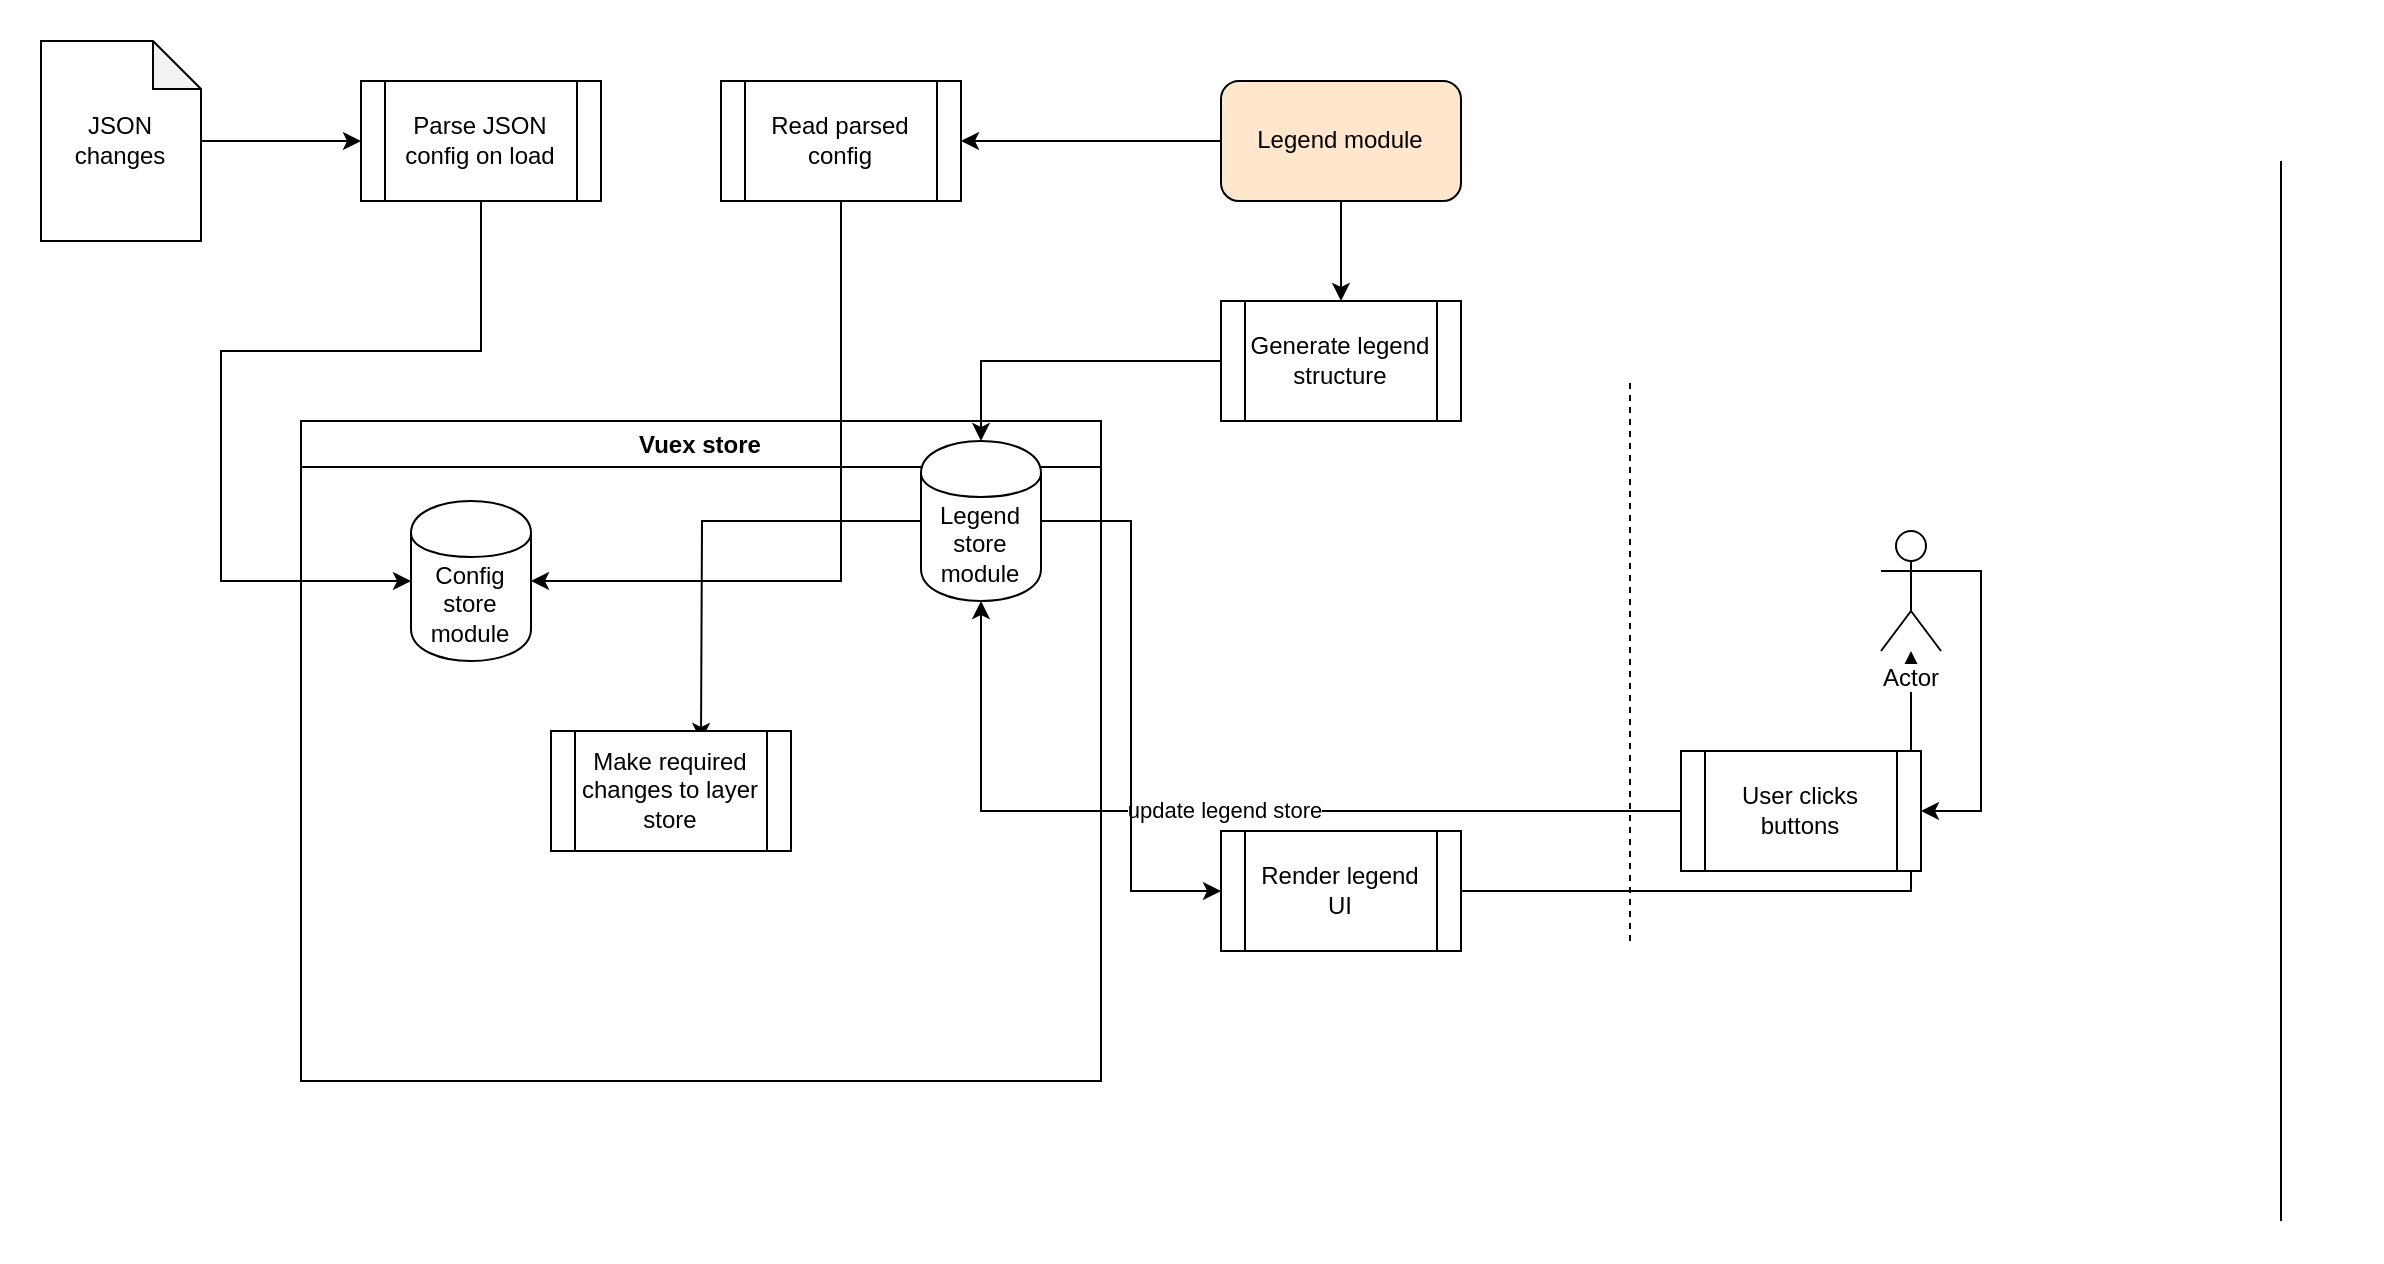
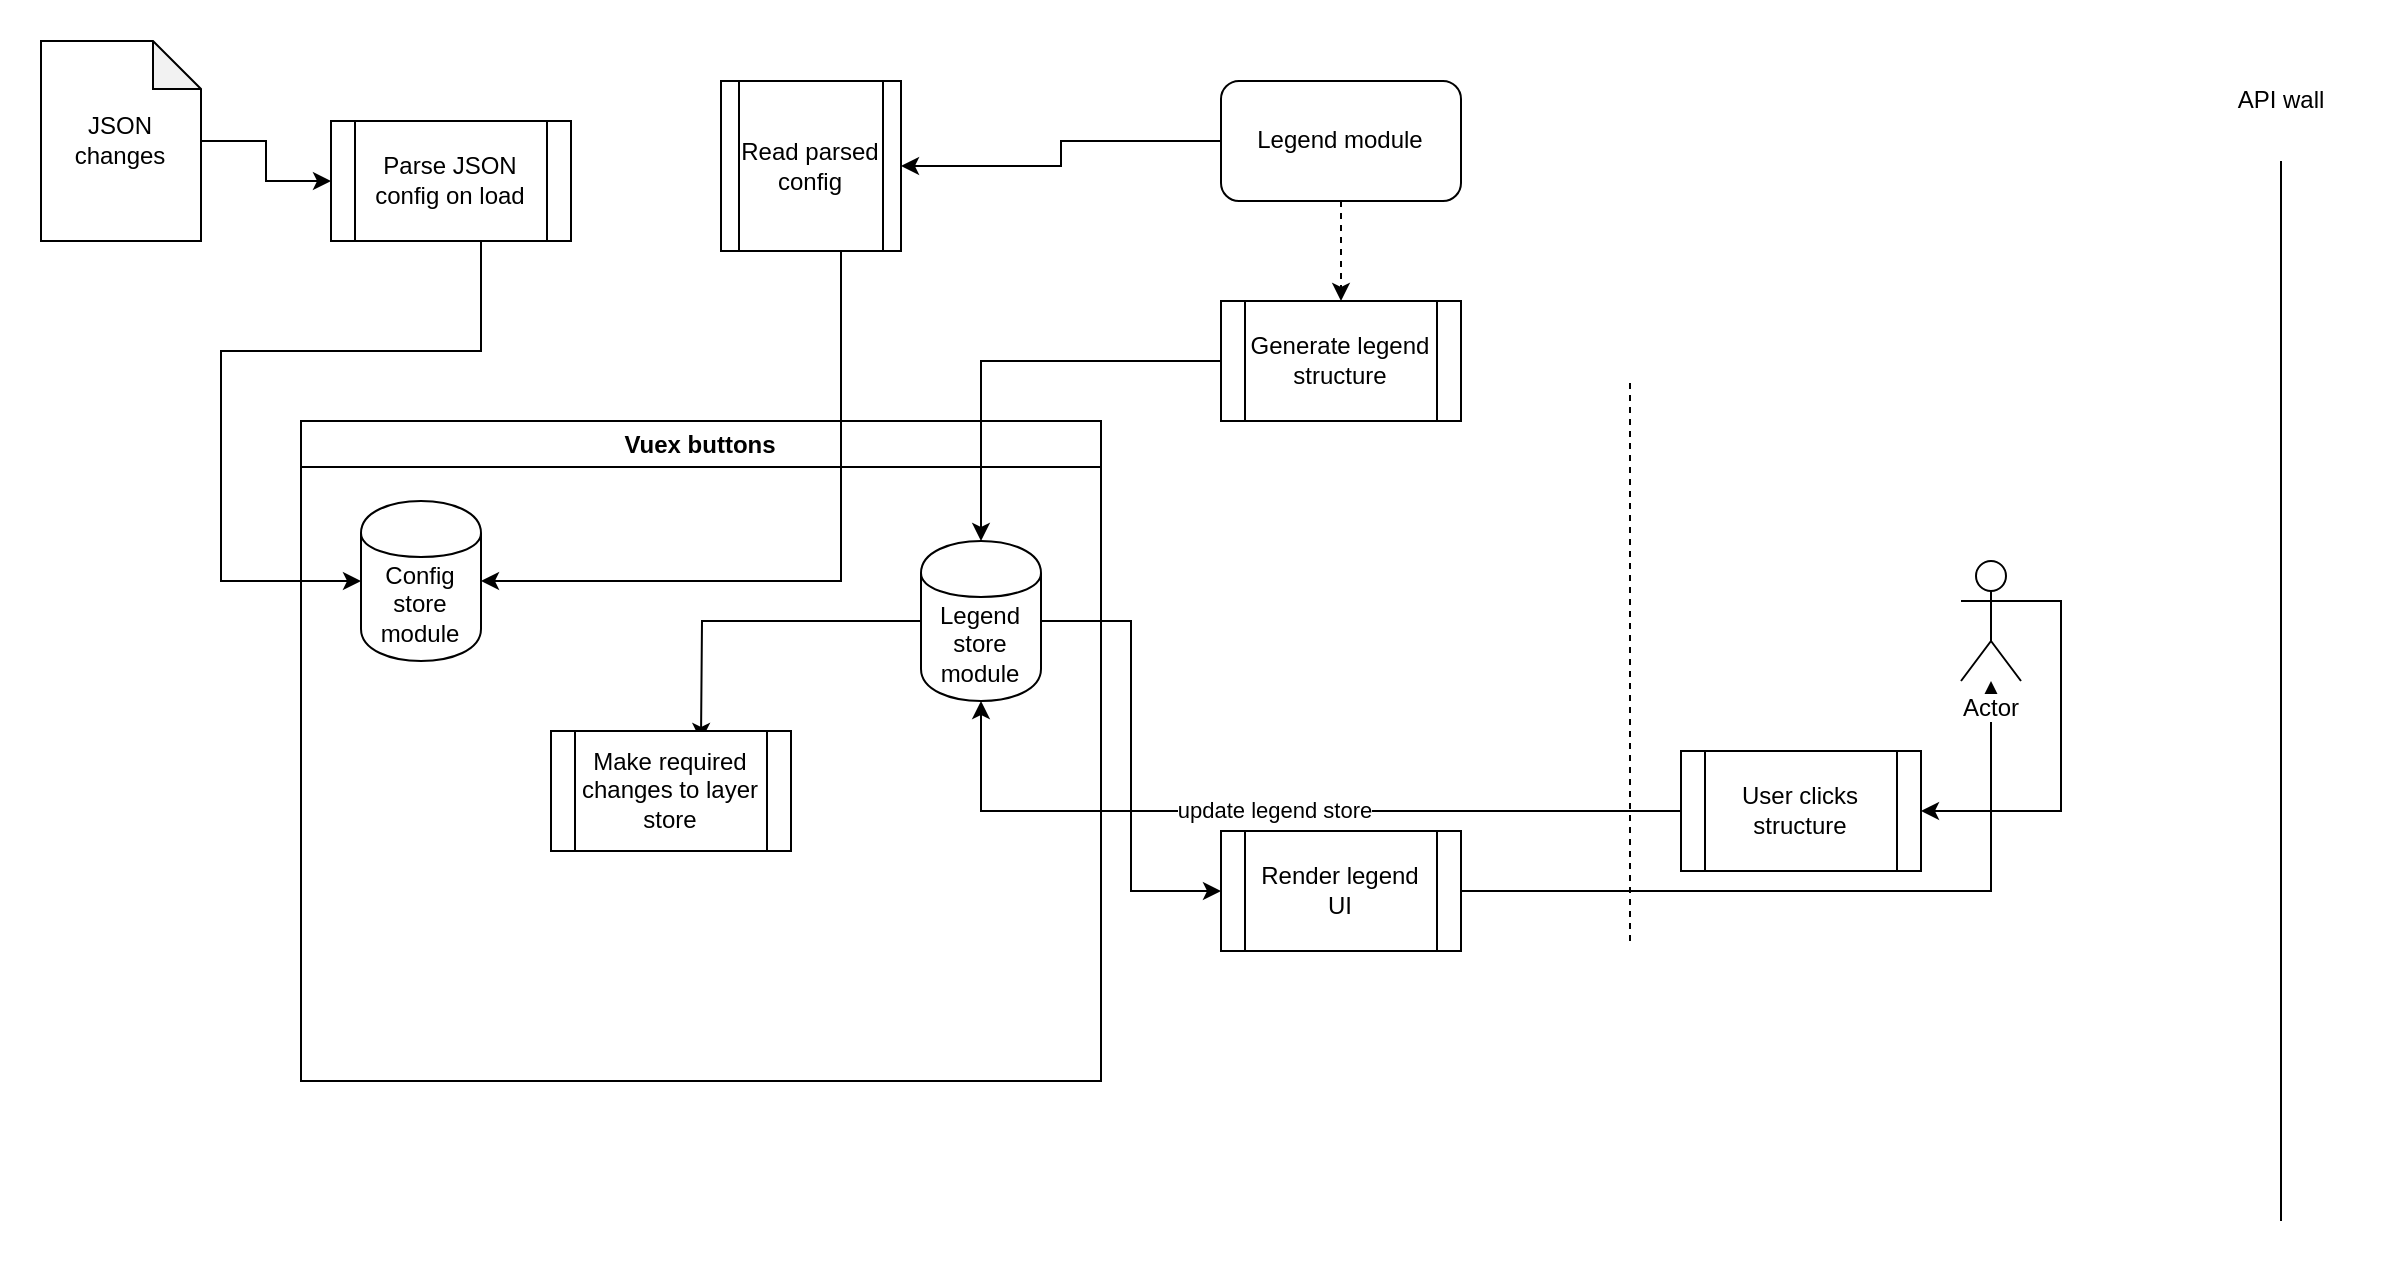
node "API wall": added
node "Parse JSON config on load": moved (481, 141) -> (451, 181)
node "Read parsed config": size 240x120 -> 180x170
node "Legend module": fillcolor #ffe6cc -> #ffffff
edge "Legend module" -> "Generate legend structure": style solid -> dashed
node "Vuex store": label "Vuex store" -> "Vuex buttons"
node "Legend store module": moved (981, 521) -> (981, 621)
node "Config store module": moved (471, 581) -> (421, 581)
node "Actor": moved (1911, 591) -> (1991, 621)
node "User clicks buttons": label "User clicks buttons" -> "User clicks structure"
